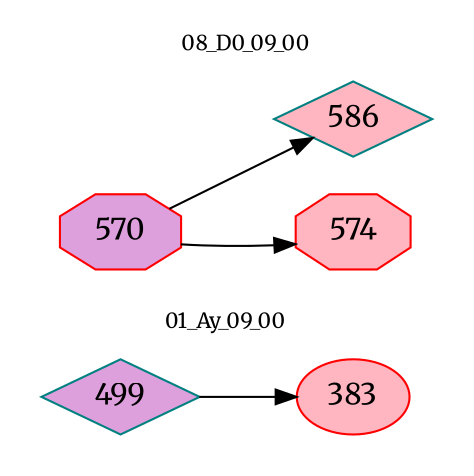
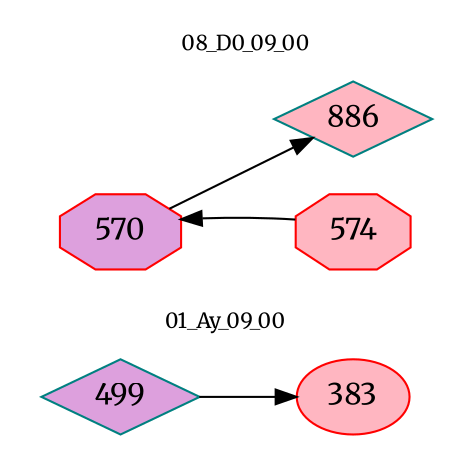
node "586": label "586" -> "886"
edge "570" -> "574": reversed
